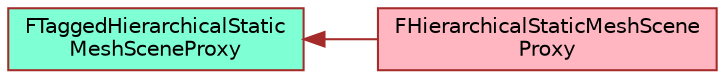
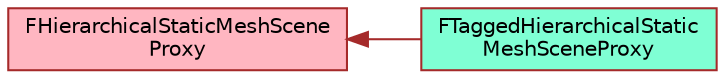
edge "FHierarchicalStaticMeshScene Proxy" -> "FTaggedHierarchicalStatic MeshSceneProxy": reversed
